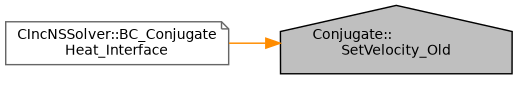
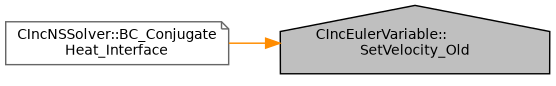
node "Conjugate:: SetVelocity_Old": label "Conjugate:: SetVelocity_Old" -> "CIncEulerVariable:: SetVelocity_Old"
